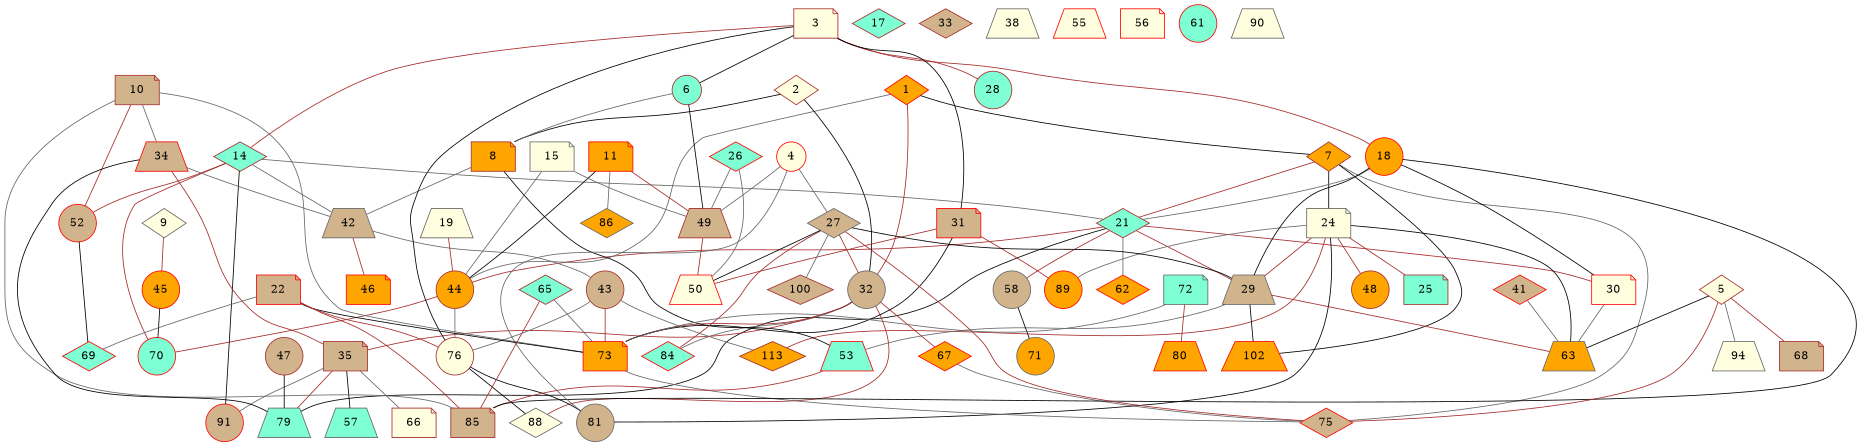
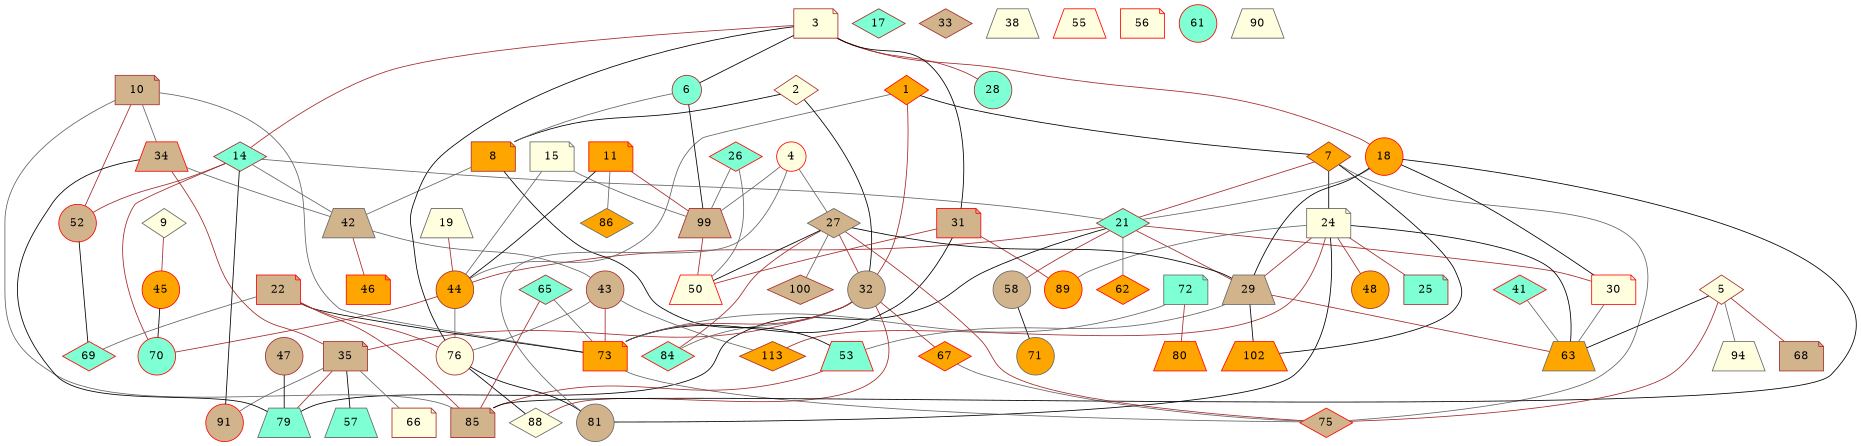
node "49": label "49" -> "99"
node "41": fillcolor tan -> aquamarine
